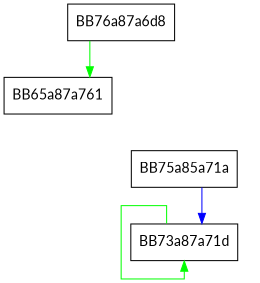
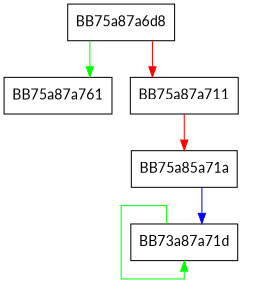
node "BB76a87a6d8": label "BB76a87a6d8" -> "BB75a87a6d8"
node "BB65a87a761": label "BB65a87a761" -> "BB75a87a761"
node "BB75a87a711": added
